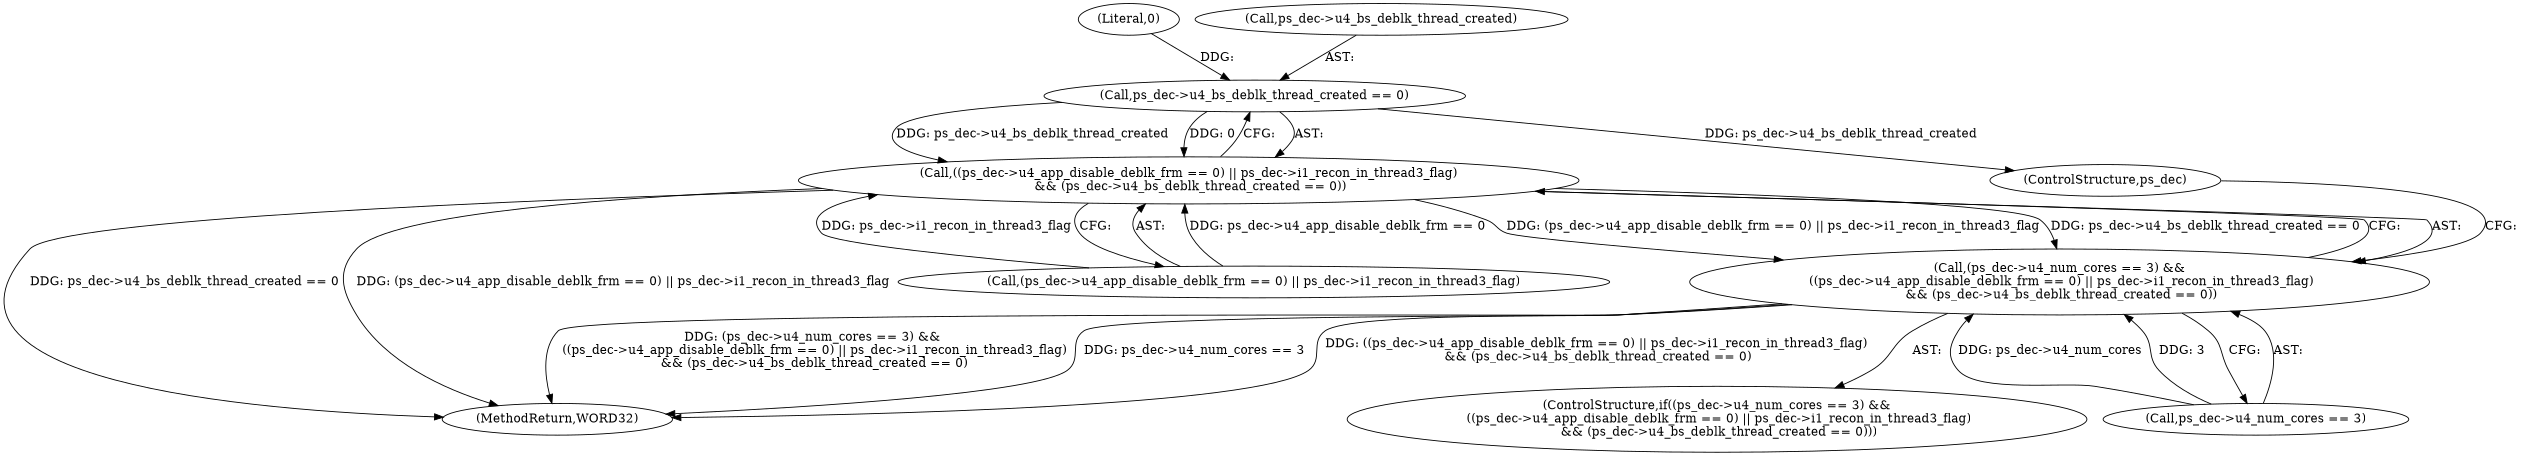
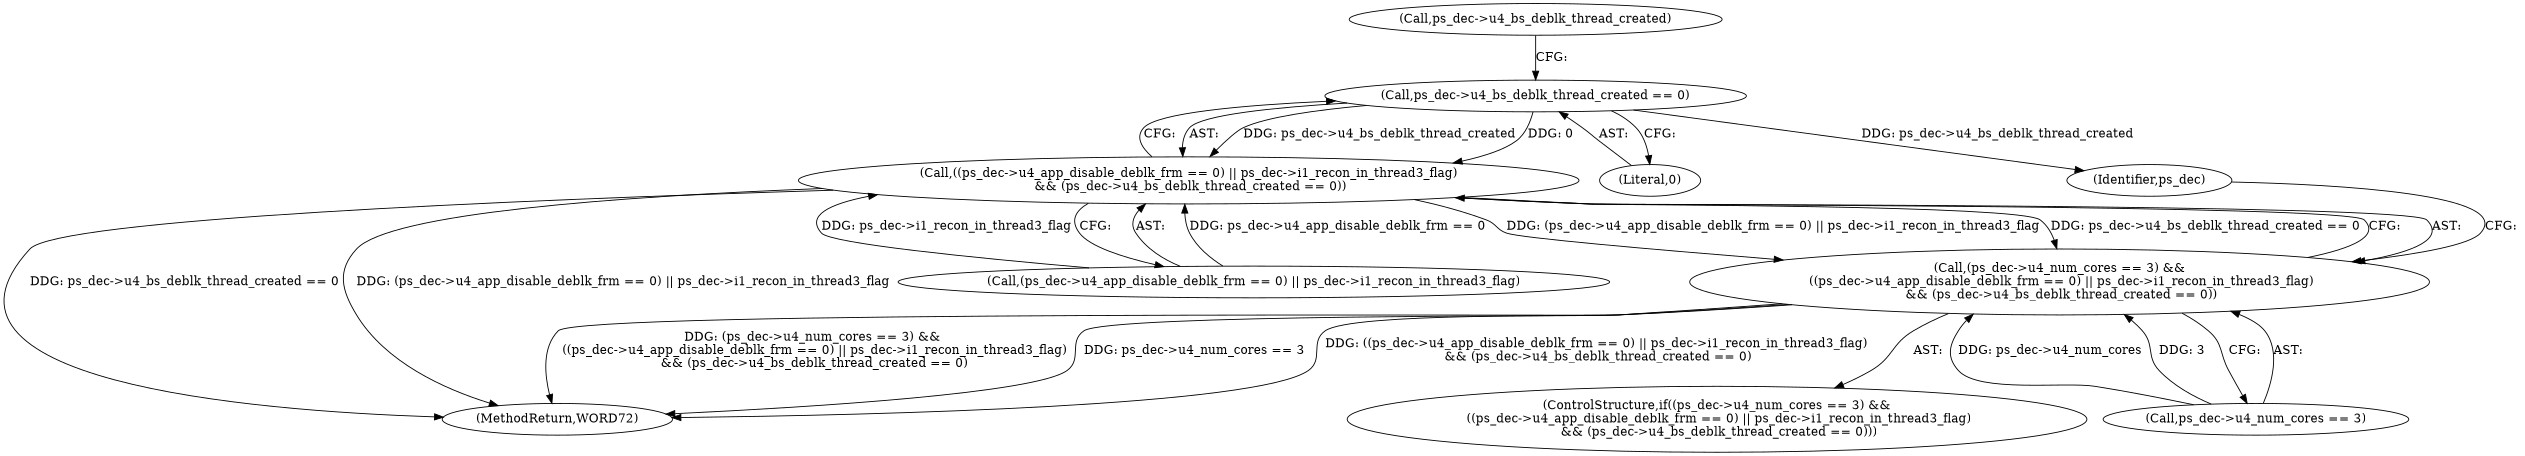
edge "(Literal,0)" -> "(Call,ps_dec->u4_bs_deblk_thread_created == 0)": label "DDG: " -> "AST: "
edge "(Call,ps_dec->u4_bs_deblk_thread_created)" -> "(Call,ps_dec->u4_bs_deblk_thread_created == 0)": label "AST: " -> "CFG: "
edge "(Call,ps_dec->u4_bs_deblk_thread_created == 0)" -> "(Literal,0)": added, label "CFG:"
node "(ControlStructure,ps_dec)": label "(ControlStructure,ps_dec)" -> "(Identifier,ps_dec)"
node "(MethodReturn,WORD32)": label "(MethodReturn,WORD32)" -> "(MethodReturn,WORD72)"
